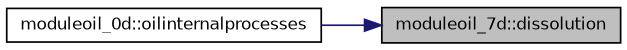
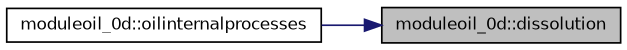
node "moduleoil_7d::dissolution": label "moduleoil_7d::dissolution" -> "moduleoil_0d::dissolution"
